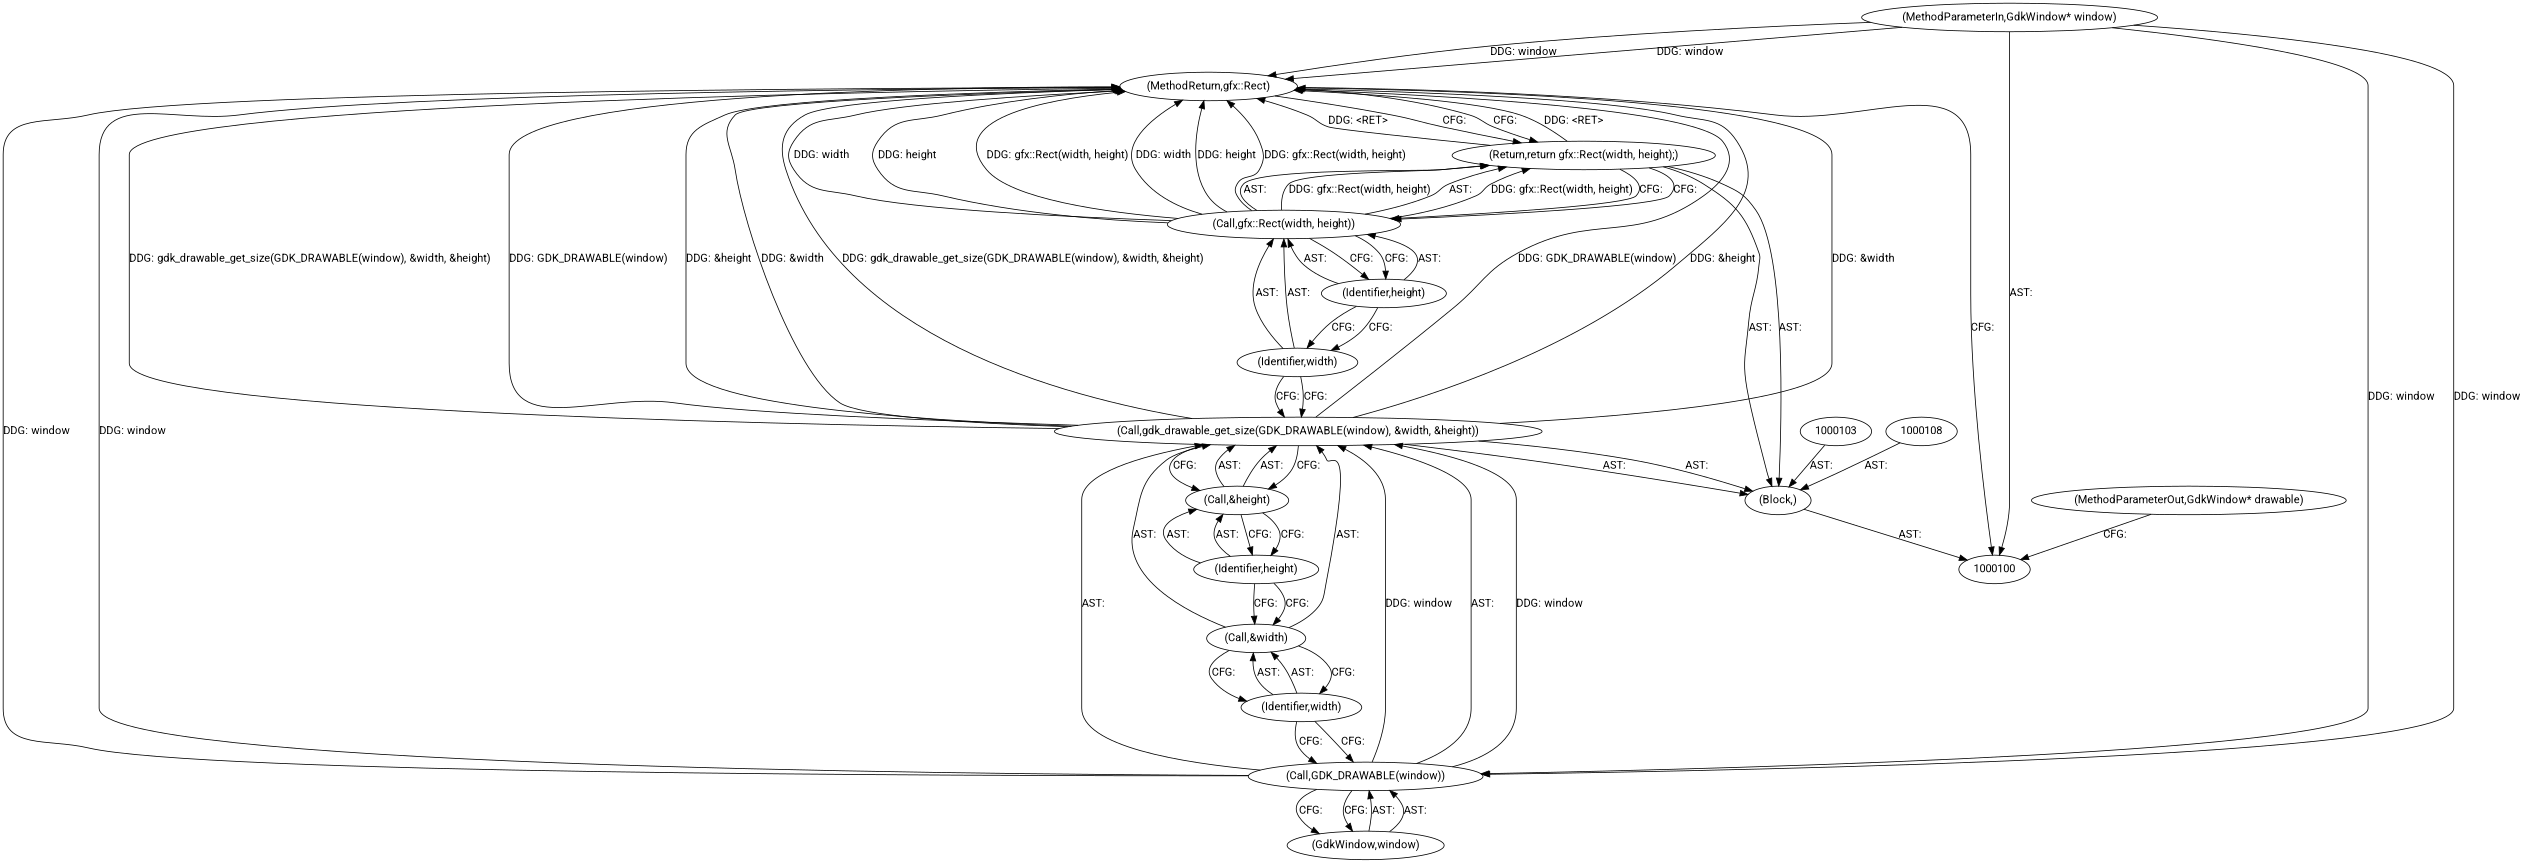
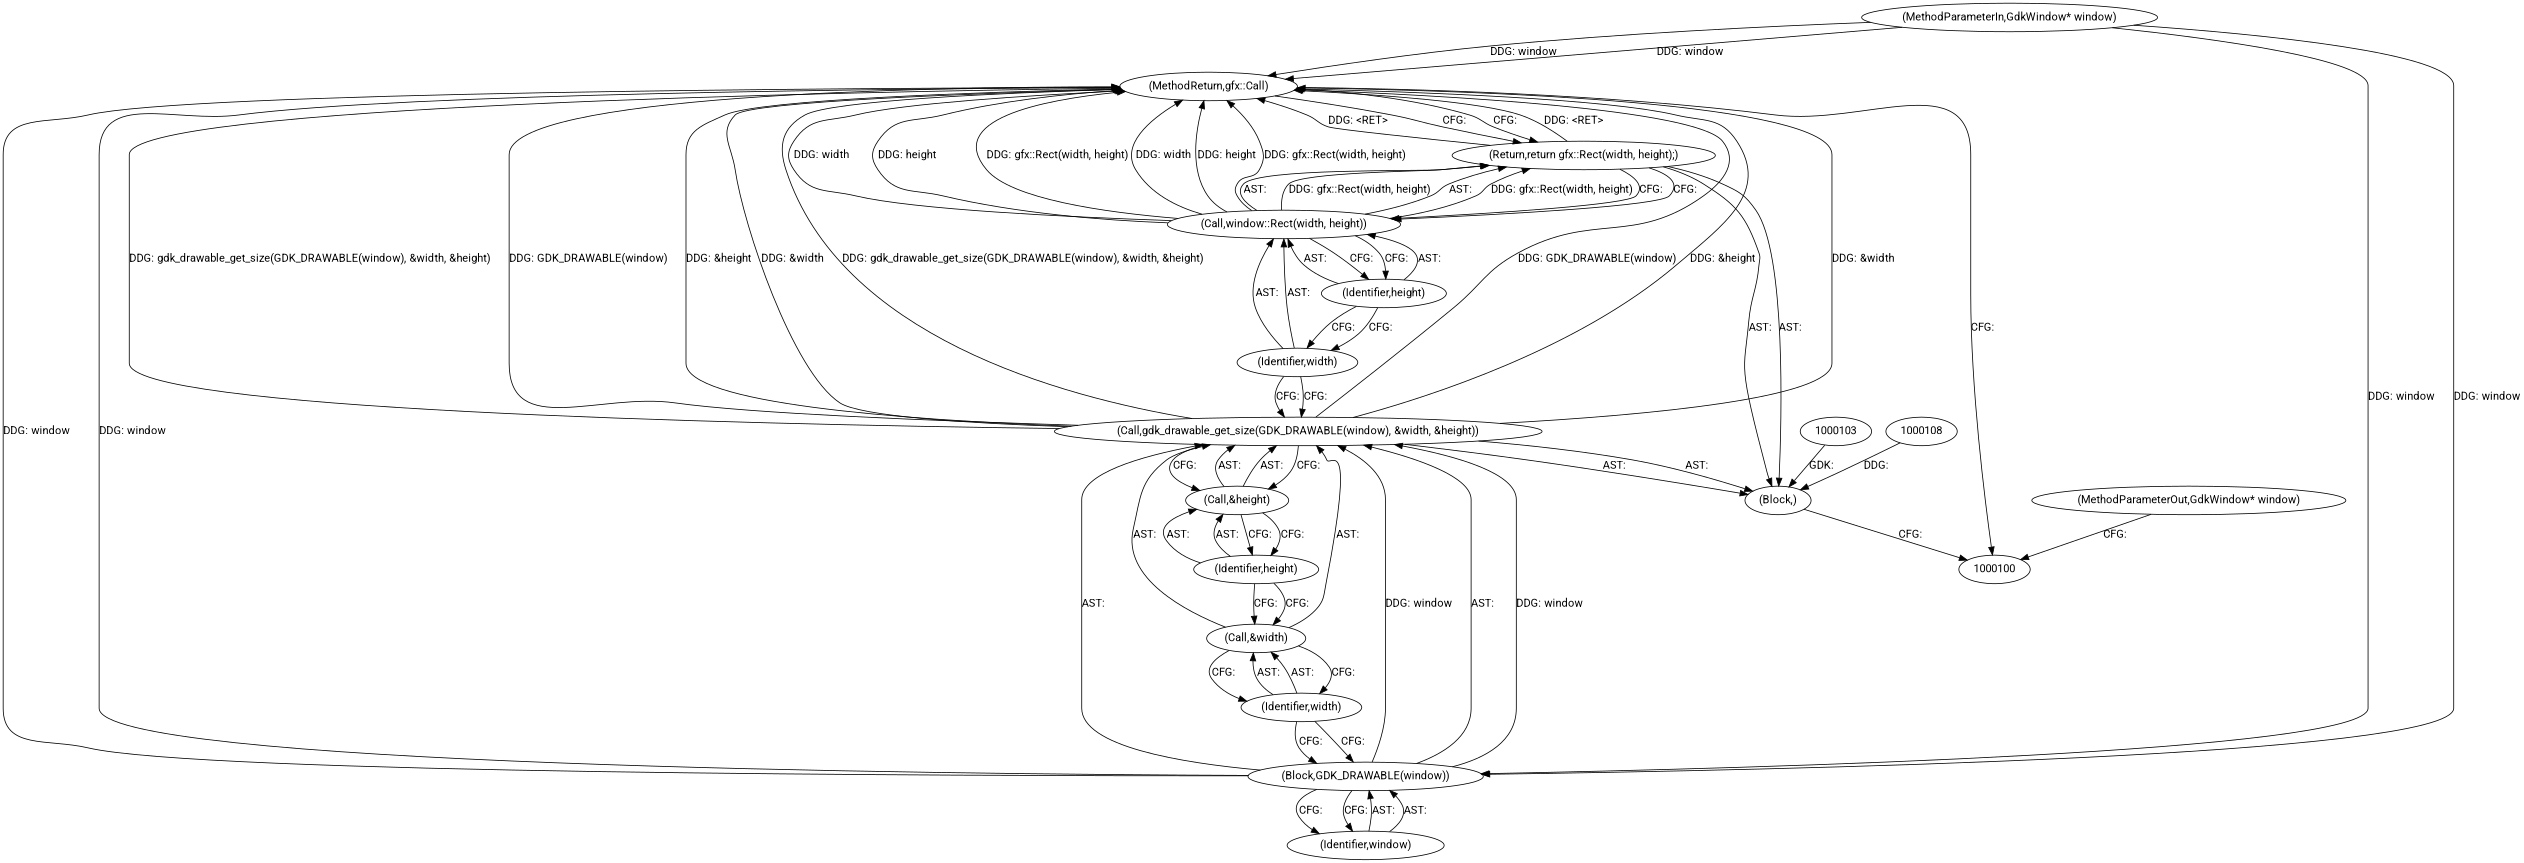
node "(MethodReturn,gfx::Rect)": label "(MethodReturn,gfx::Rect)" -> "(MethodReturn,gfx::Call)"
node "(Call,gfx::Rect(width, height))": label "(Call,gfx::Rect(width, height))" -> "(Call,window::Rect(width, height))"
edge "(MethodParameterIn,GdkWindow* window)" -> "1000100": removed, label "AST:"
edge "1000103" -> "(Block,)": label "AST: " -> "GDK: "
edge "1000108" -> "(Block,)": label "AST: " -> "DDG: "
node "(MethodParameterOut,GdkWindow* drawable)": label "(MethodParameterOut,GdkWindow* drawable)" -> "(MethodParameterOut,GdkWindow* window)"
edge "(Block,)" -> "1000100": label "AST: " -> "CFG: "
node "(Call,GDK_DRAWABLE(window))": label "(Call,GDK_DRAWABLE(window))" -> "(Block,GDK_DRAWABLE(window))"
node "(GdkWindow,window)": label "(GdkWindow,window)" -> "(Identifier,window)"
